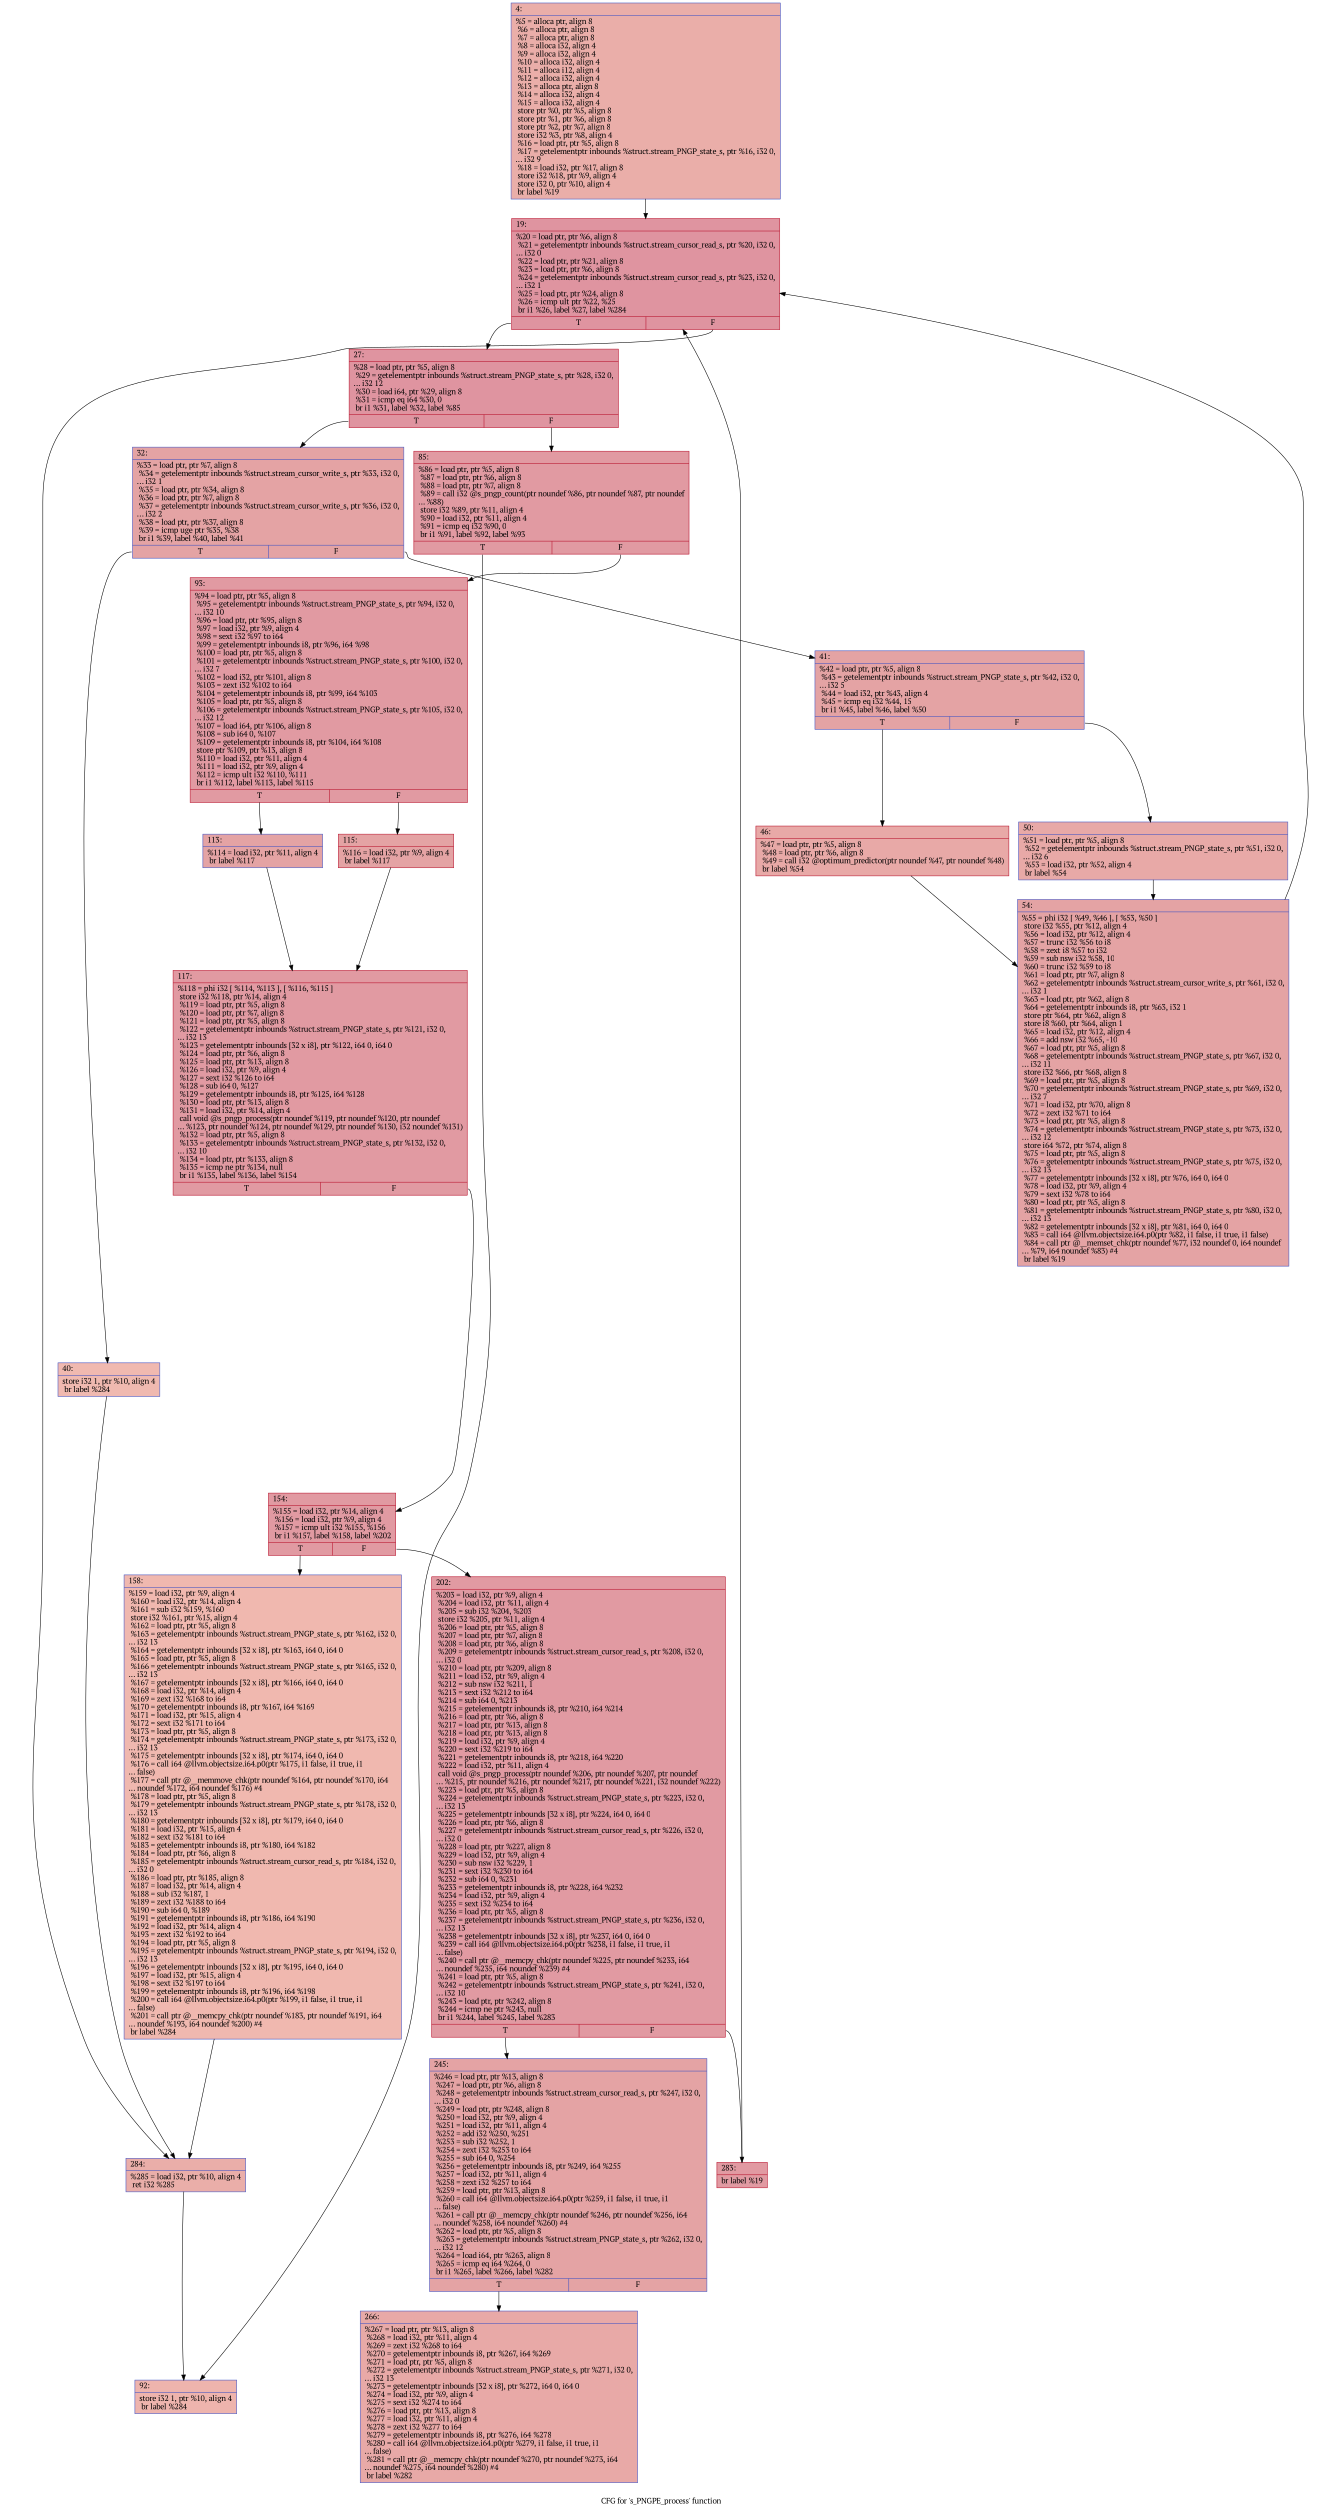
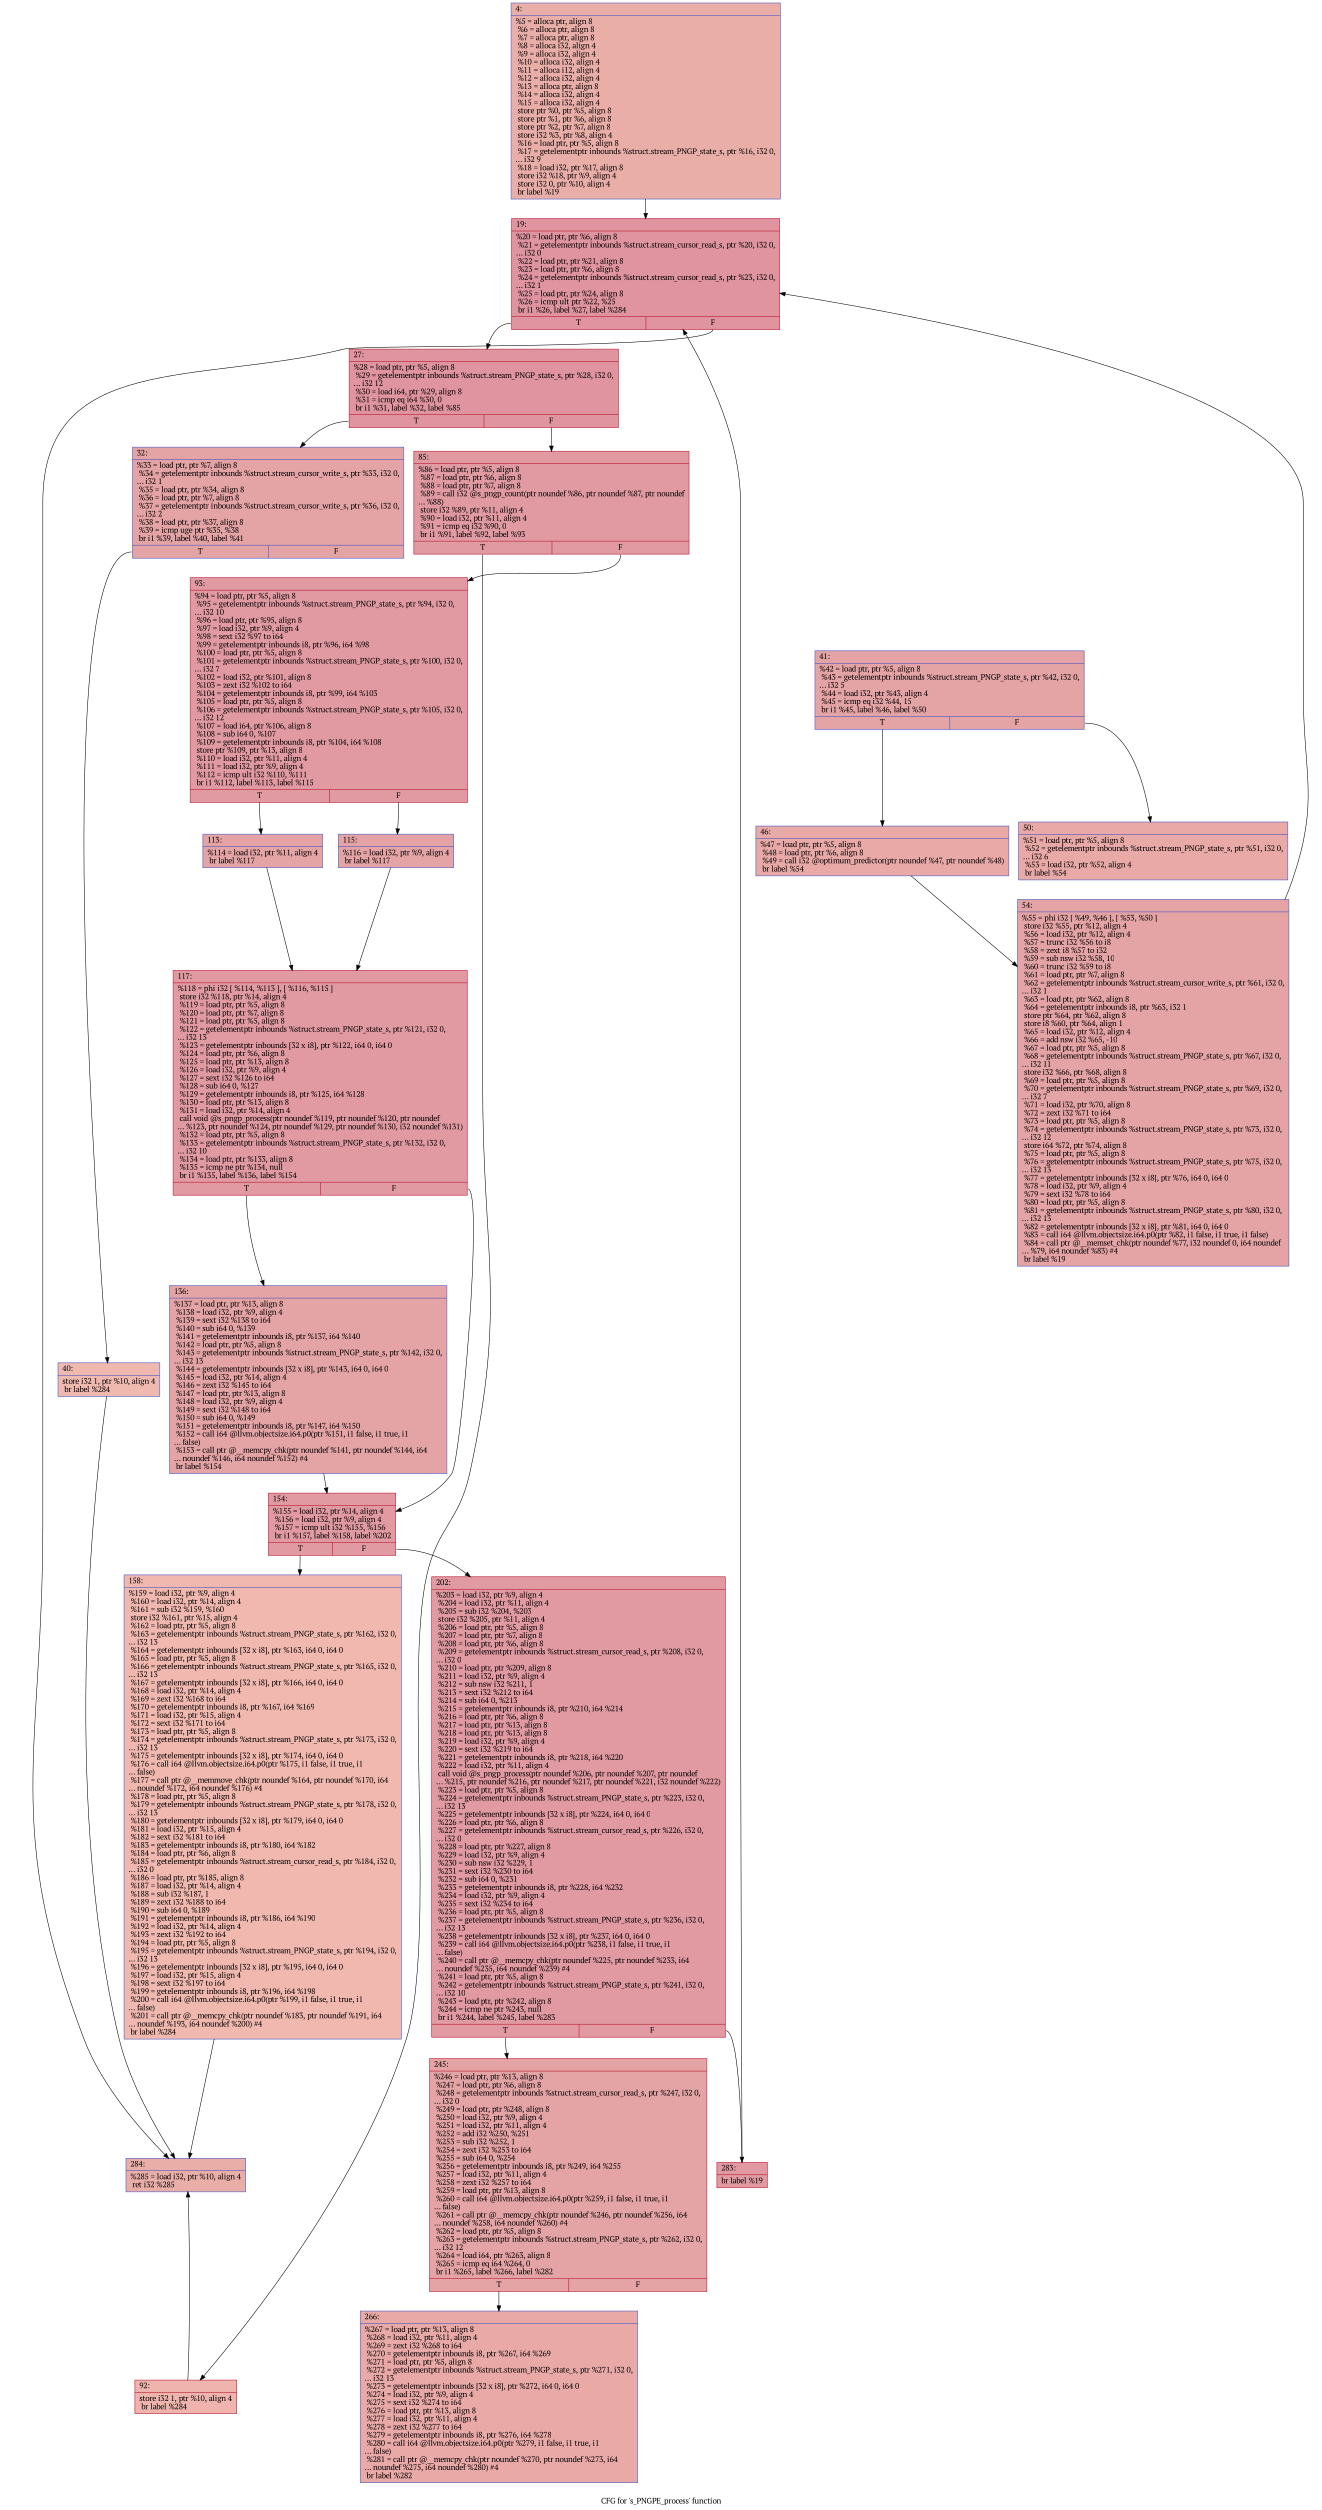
edge "32:" -> "41:": removed
node "115:": color #b70d28ff -> #3d50c3ff
node "46:": color #b70d28ff -> #3d50c3ff
edge "50:" -> "54:": removed
node "136:": added
node "245:": color #3d50c3ff -> #b70d28ff
edge "284:" -> "92:": reversed
node "92:": color #3d50c3ff -> #b70d28ff
